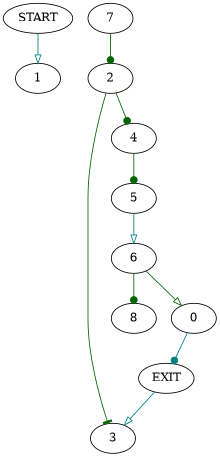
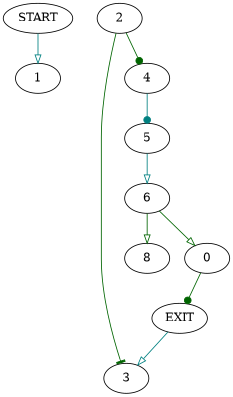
node "7": removed
edge "4" -> "5": color darkgreen -> teal
edge "6" -> "8": arrowhead dot -> onormal
edge "0" -> "EXIT": color teal -> darkgreen
